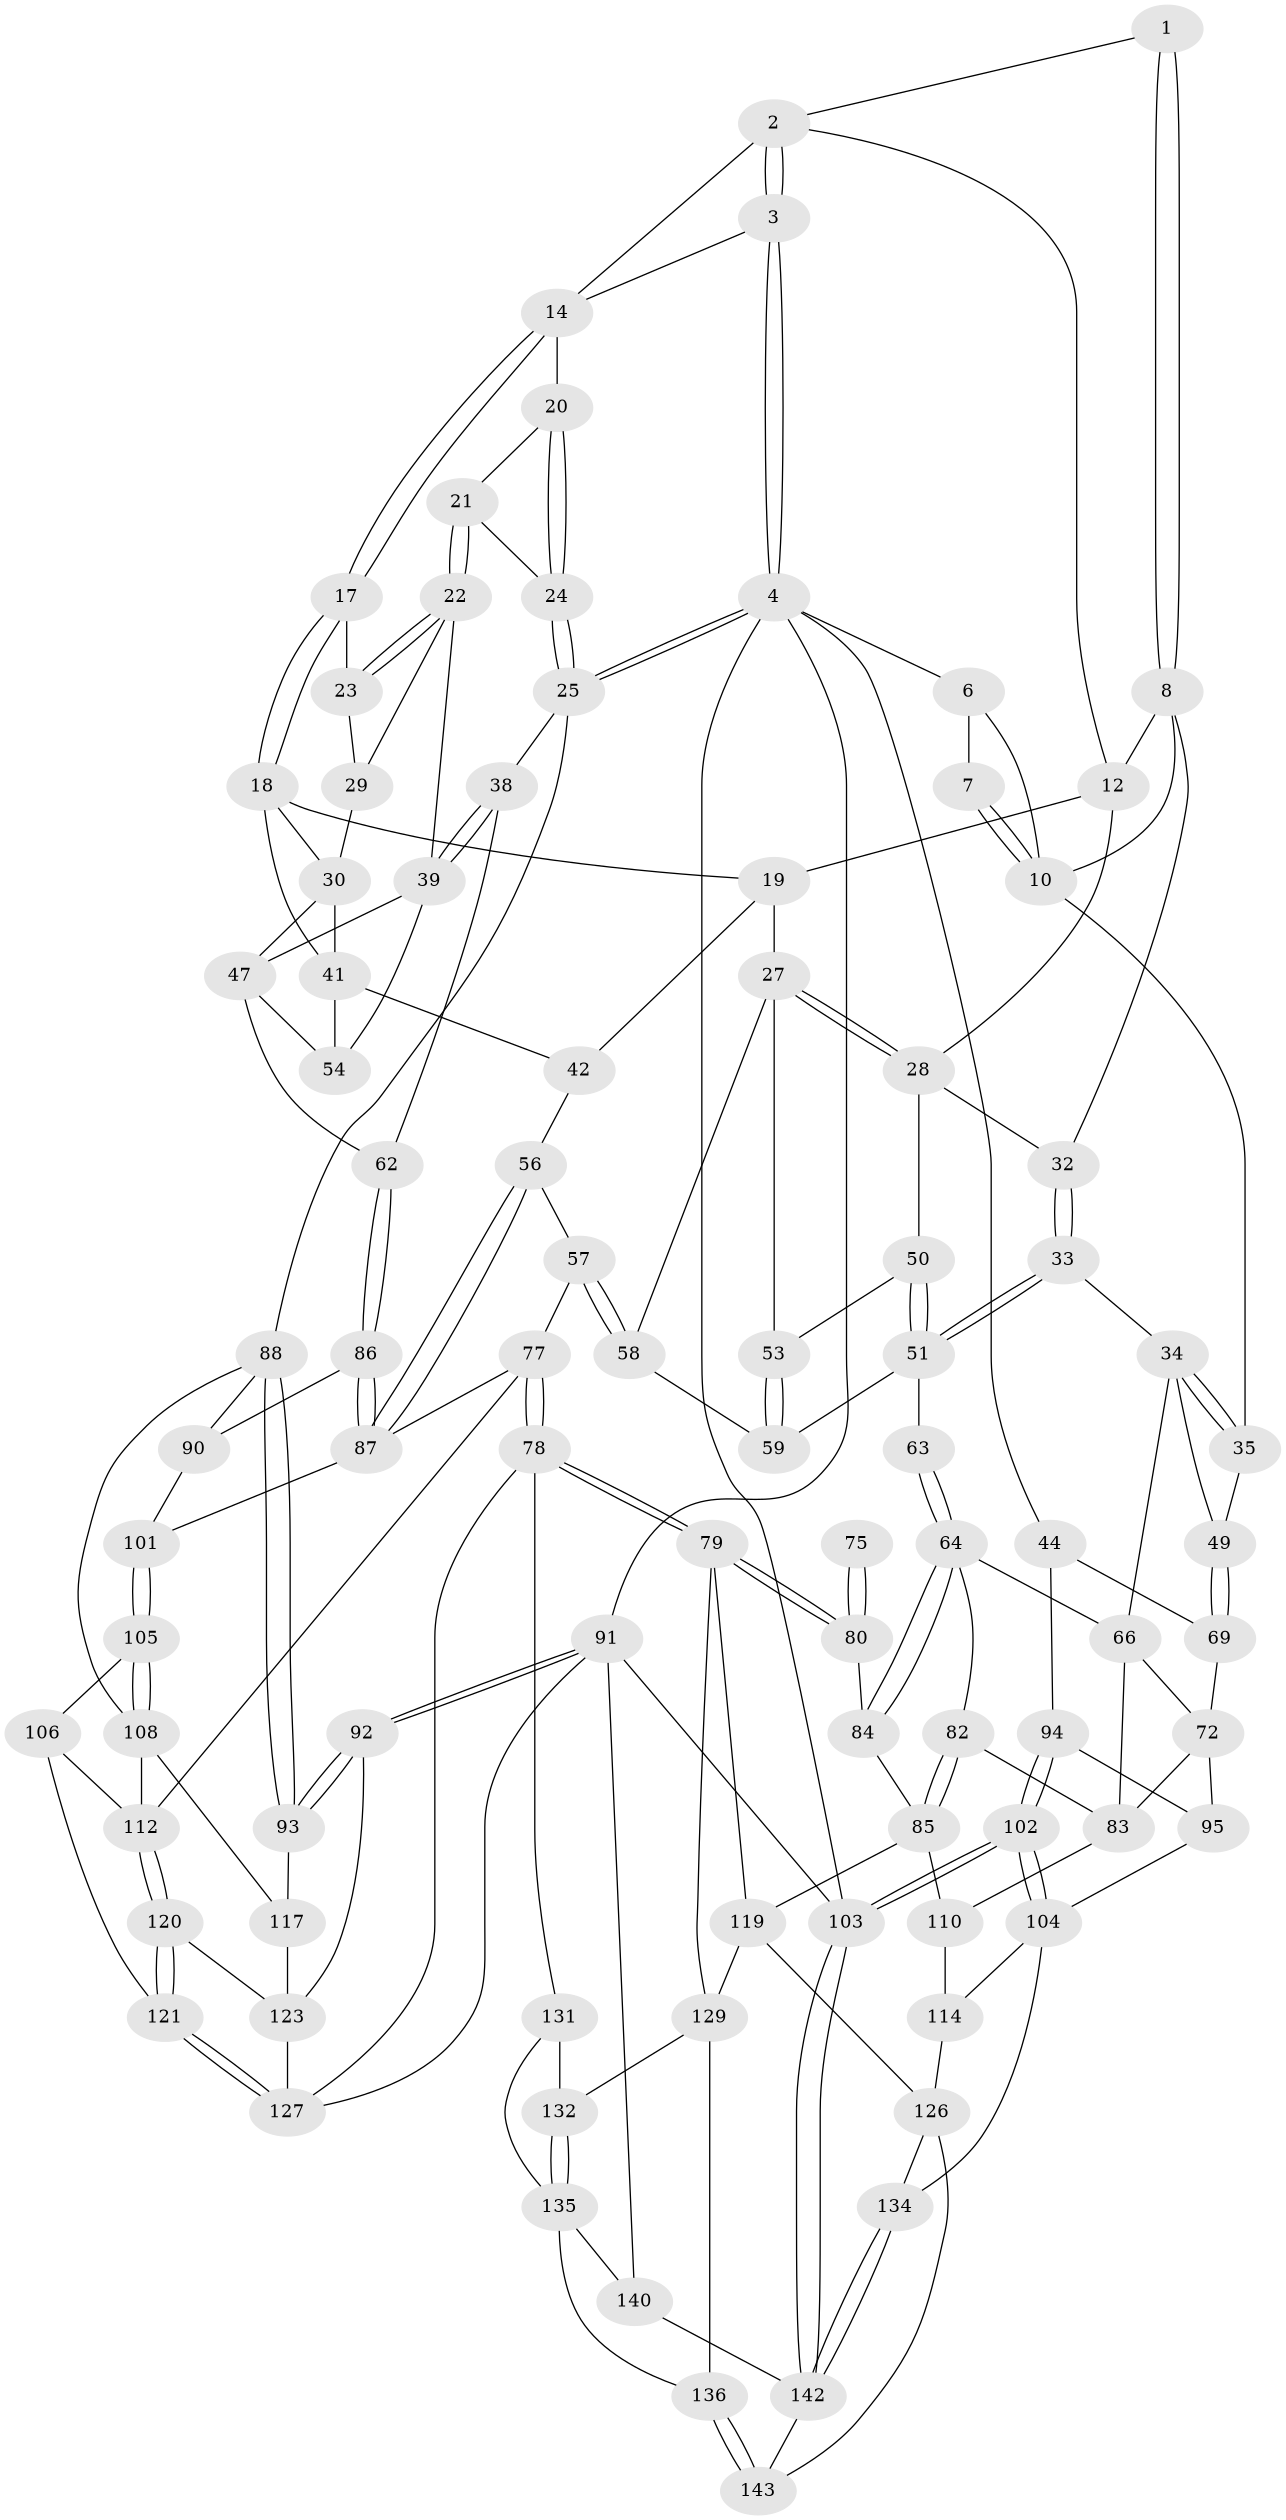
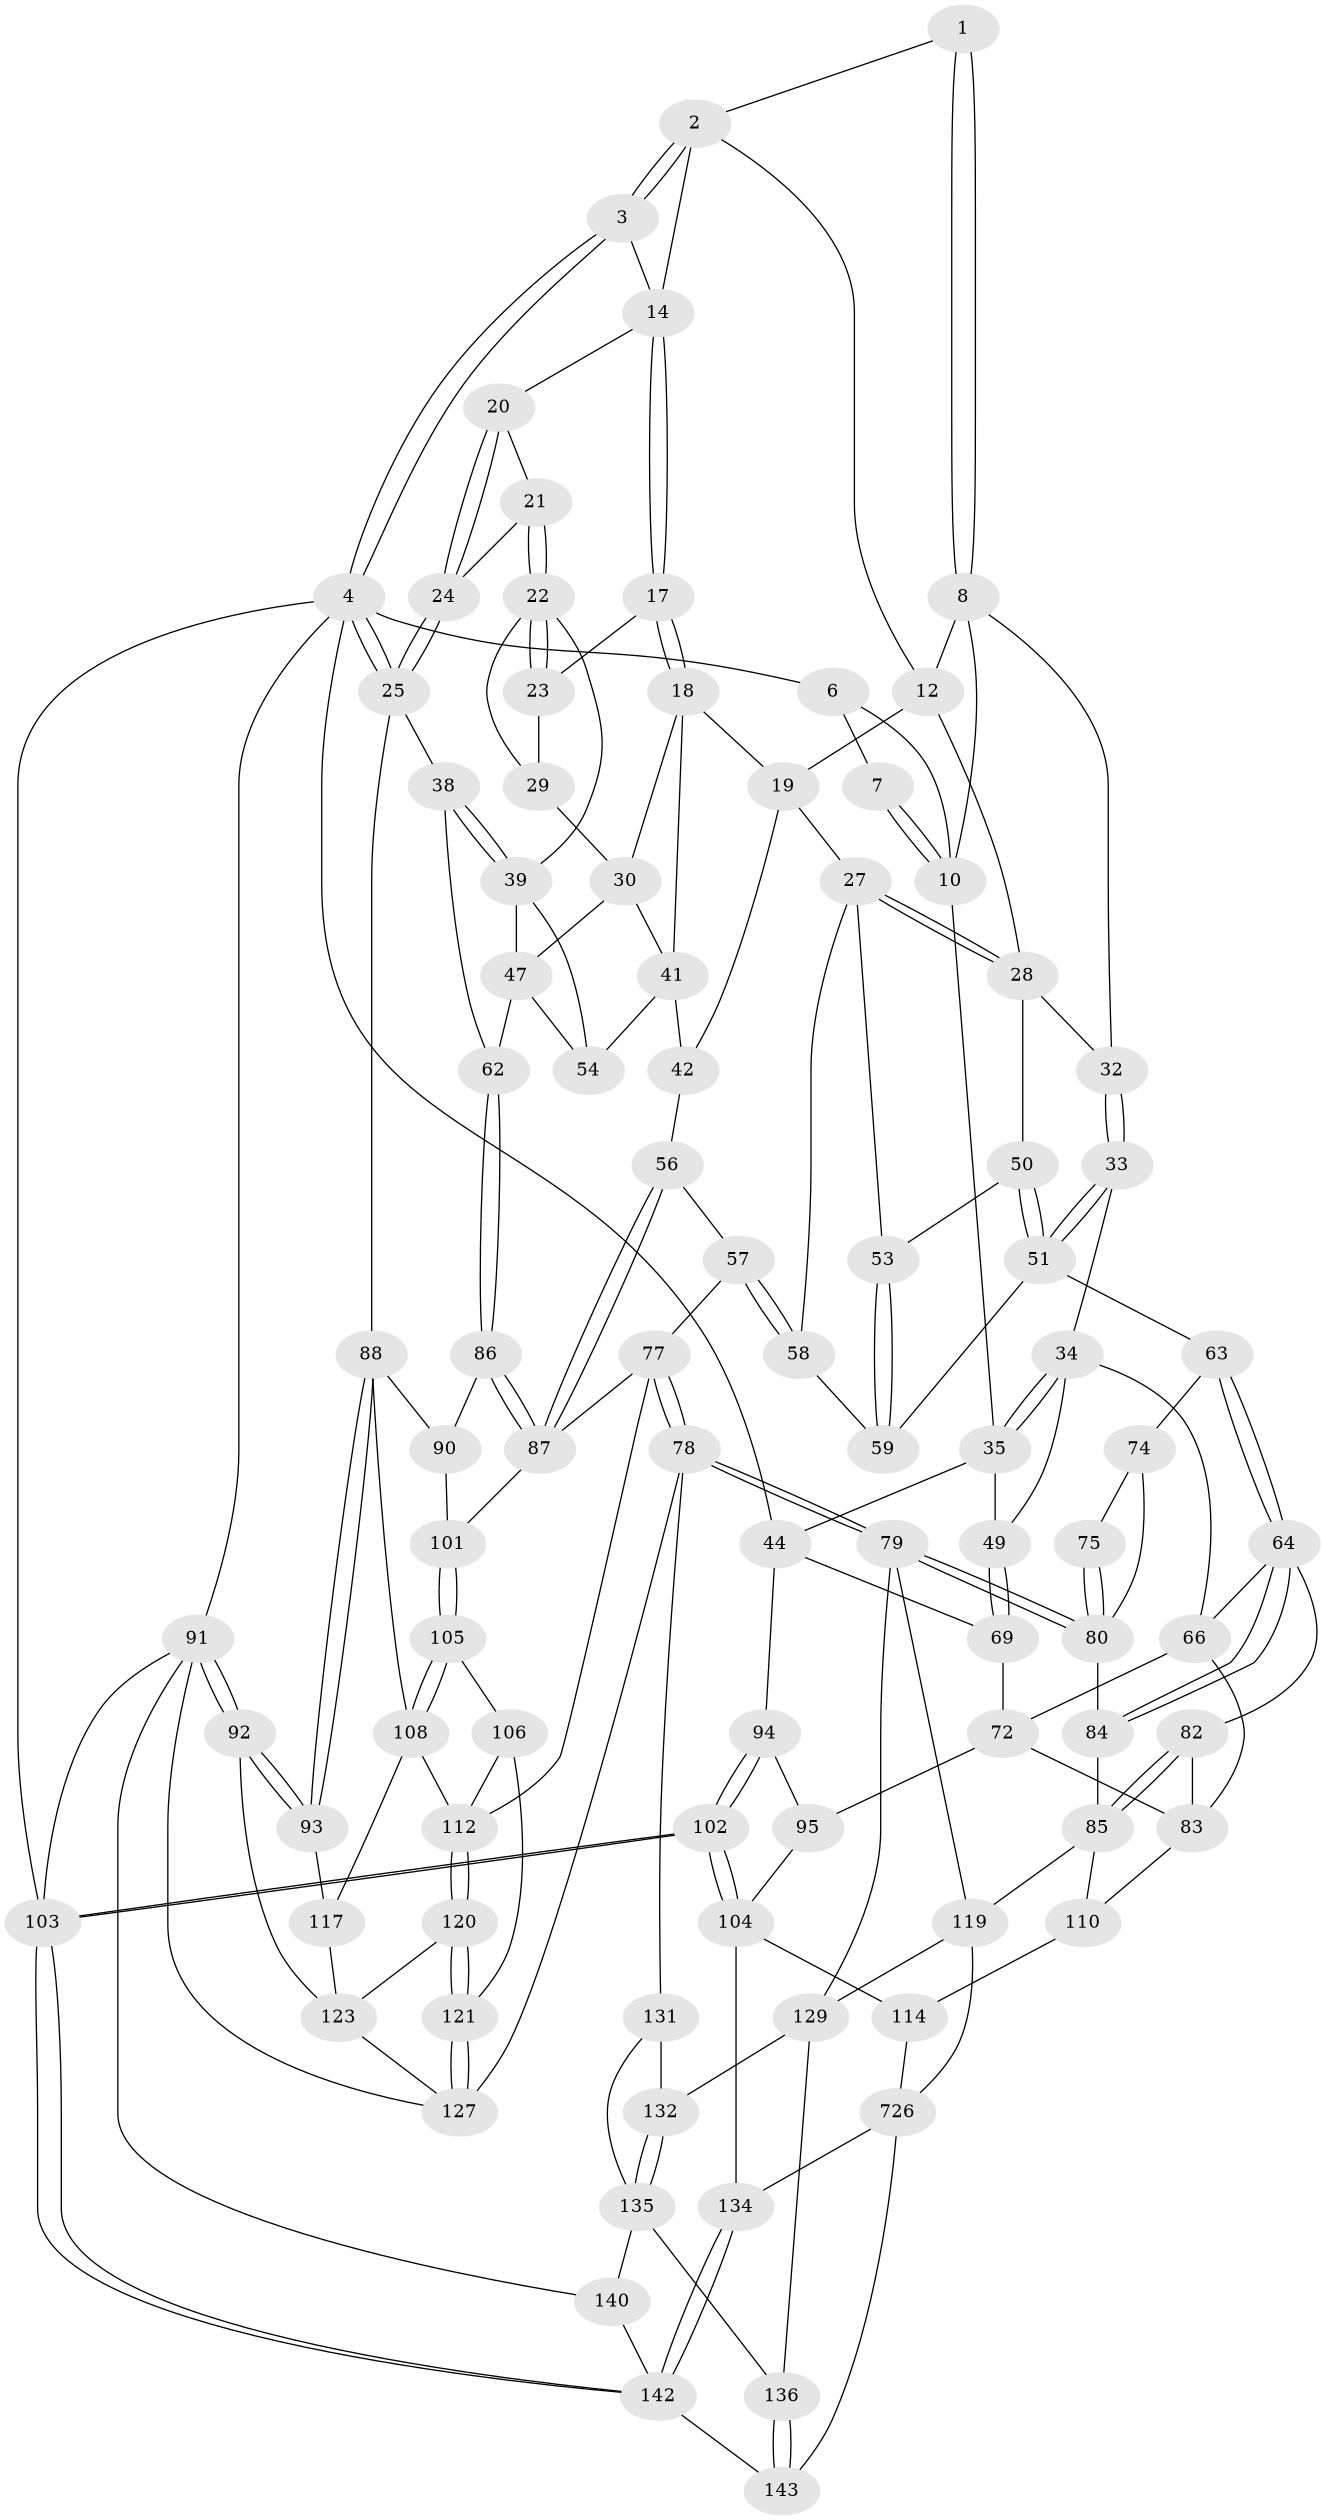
node "74": added
edge "35" -- "44": added
node "126": label "126" -> "726"
